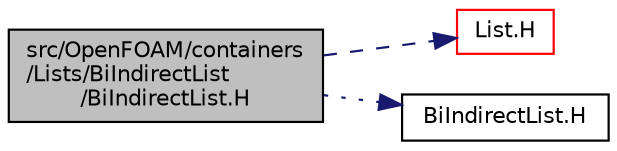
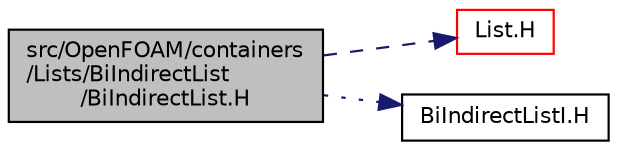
node "BiIndirectList.H": label "BiIndirectList.H" -> "BiIndirectListI.H"
